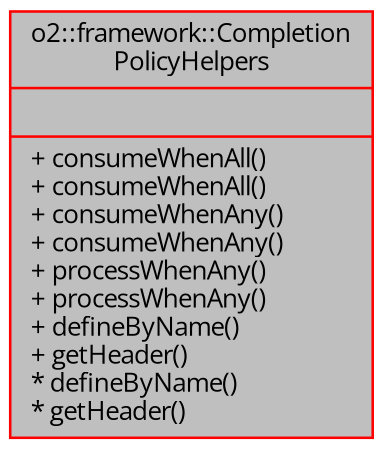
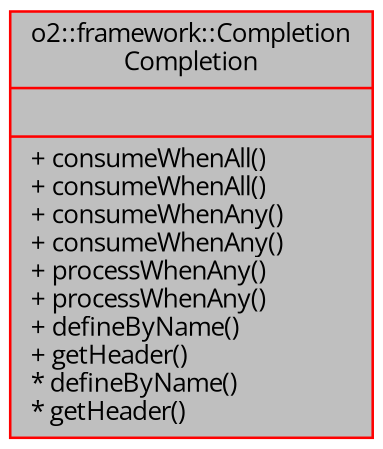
node "o2::framework::Completion": text "PolicyHelpers" -> "Completion"
